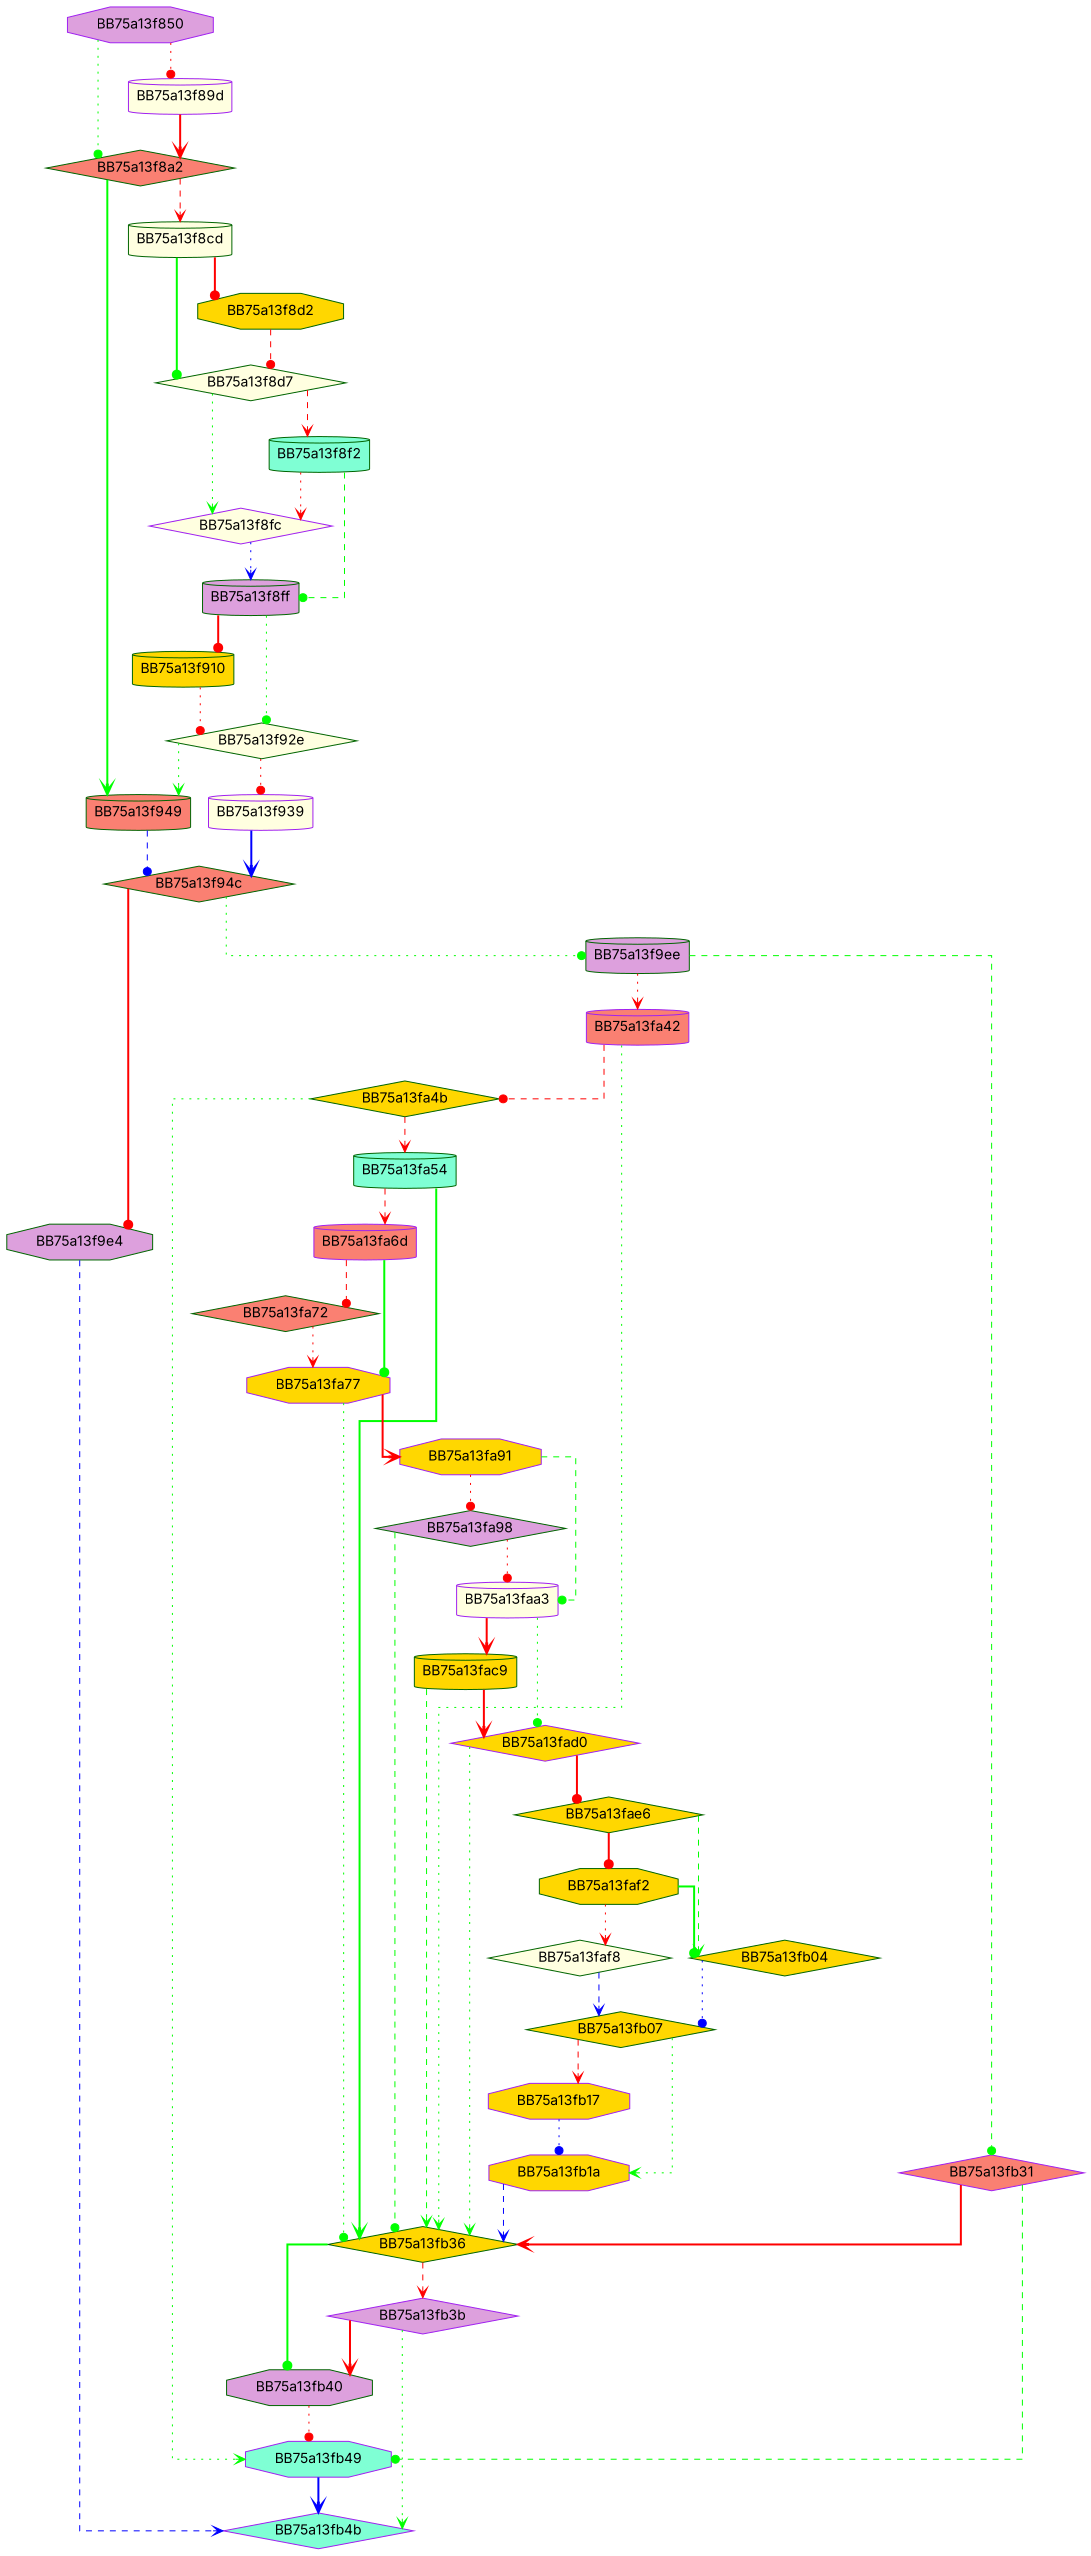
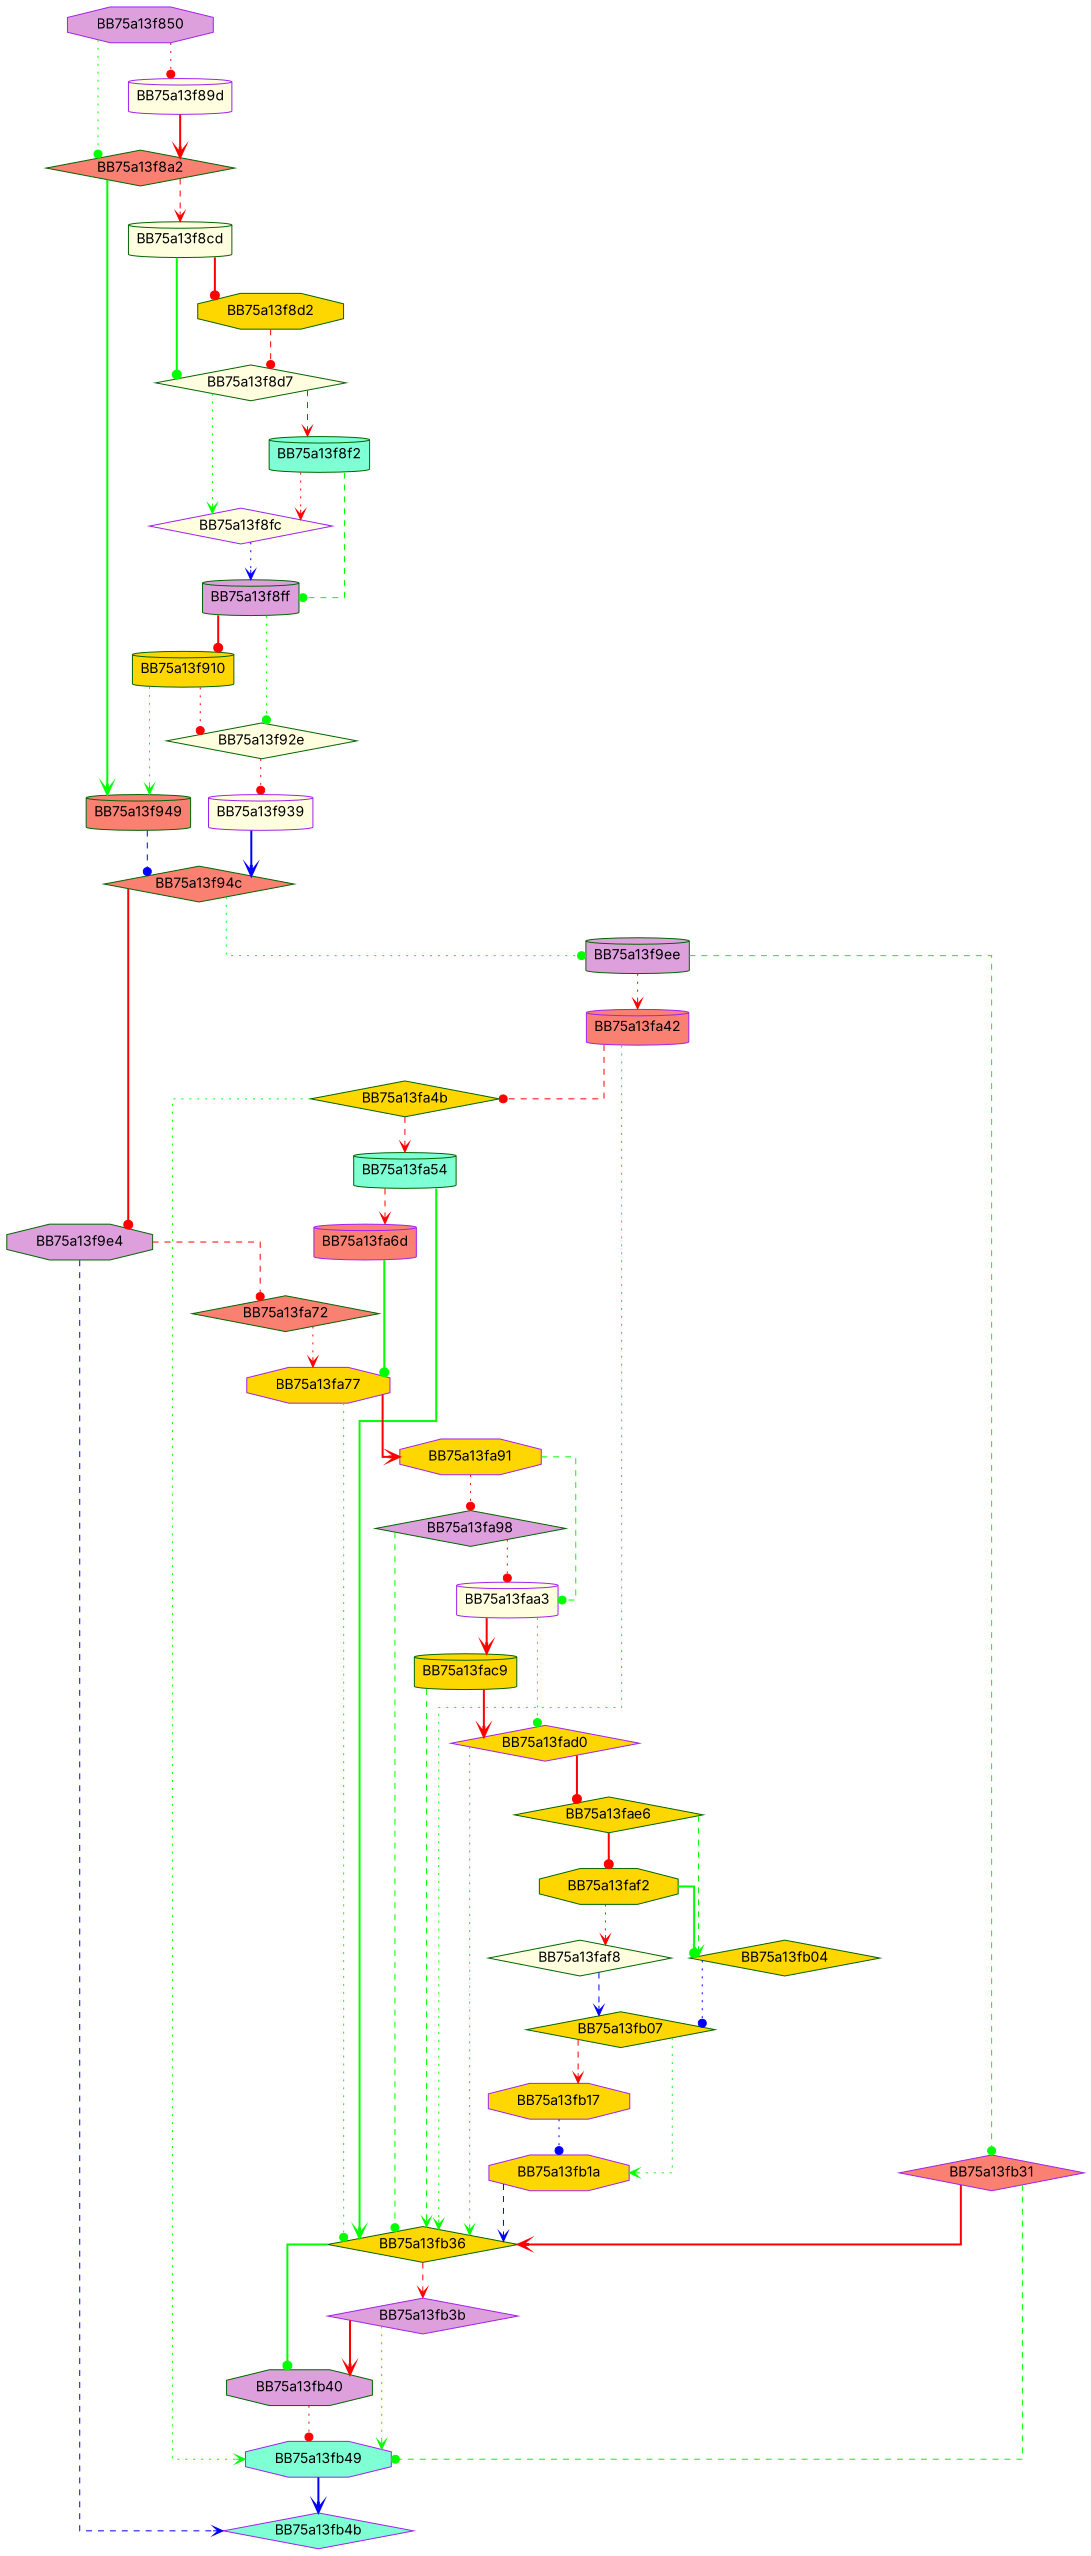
edge "BB75a13f92e" -> "BB75a13f949": now "BB75a13f910" -> "BB75a13f949"
edge "BB75a13fa6d" -> "BB75a13fa72": now "BB75a13f9e4" -> "BB75a13fa72"
edge "BB75a13fb3b" -> "BB75a13fb4b": now "BB75a13fb3b" -> "BB75a13fb49"
